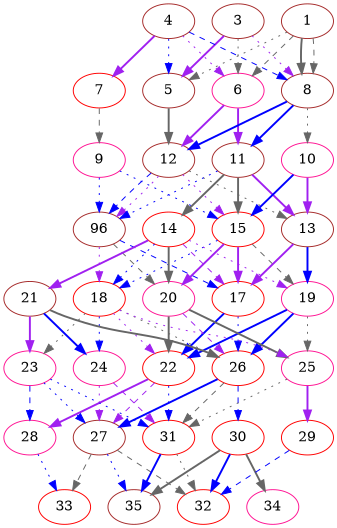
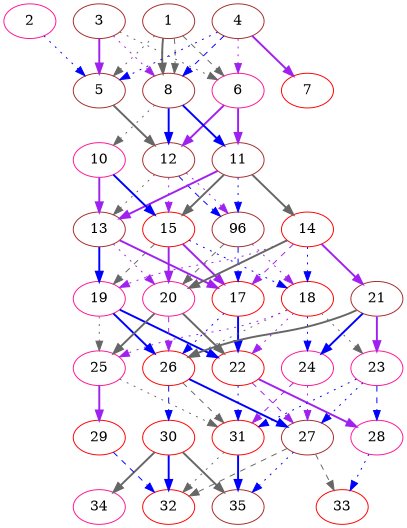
node "2": added
node "9": removed
edge "13" -> "20": added
